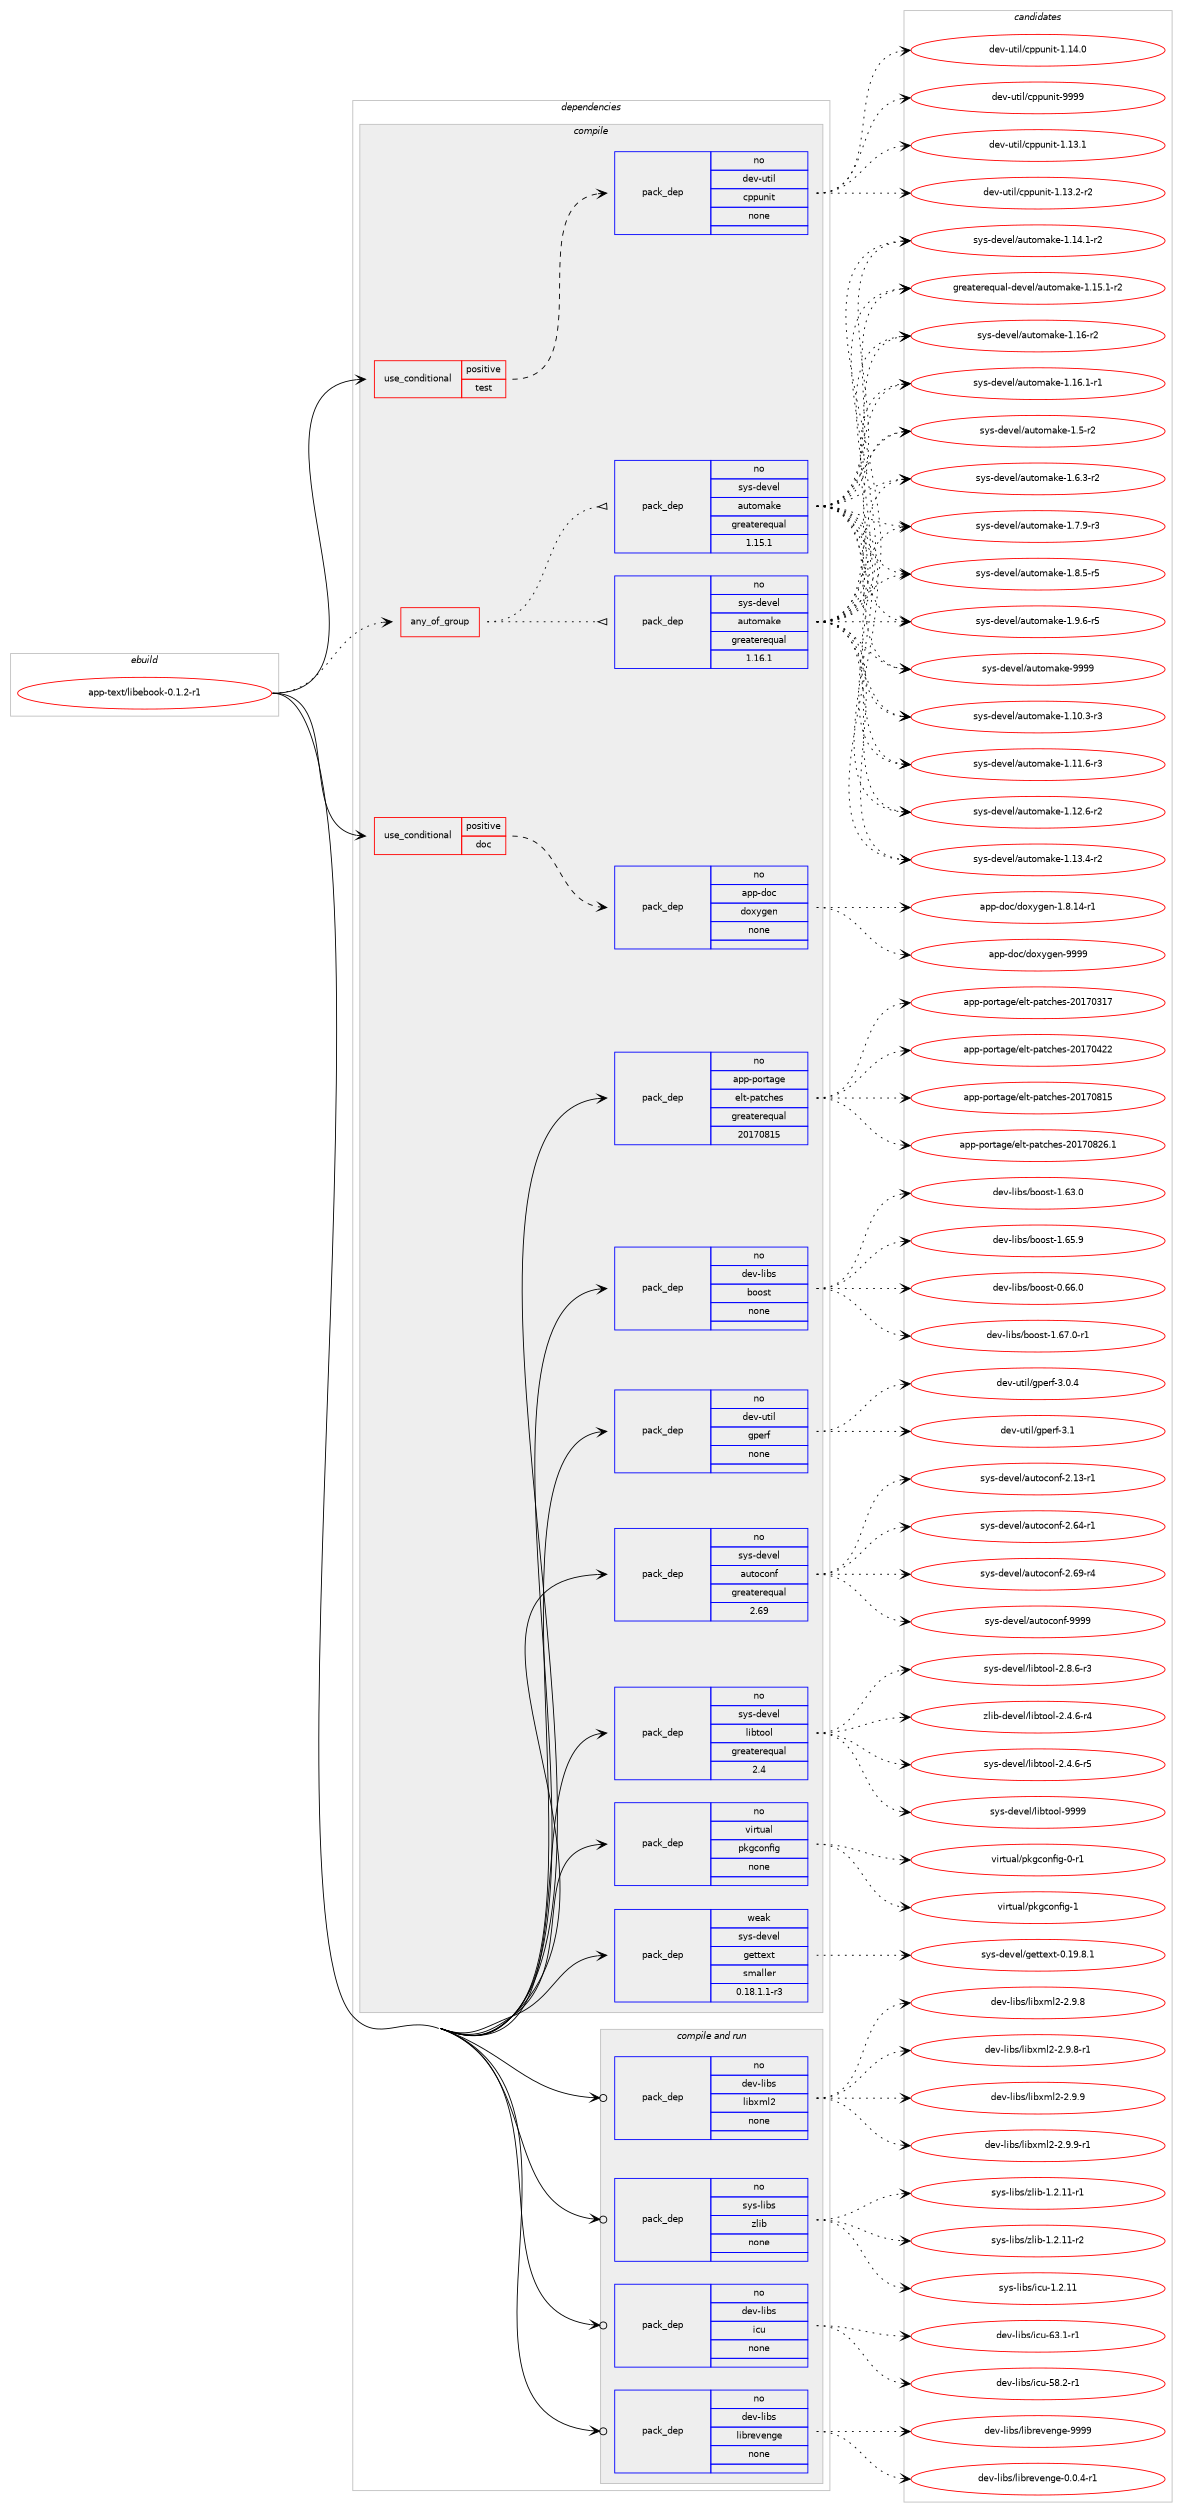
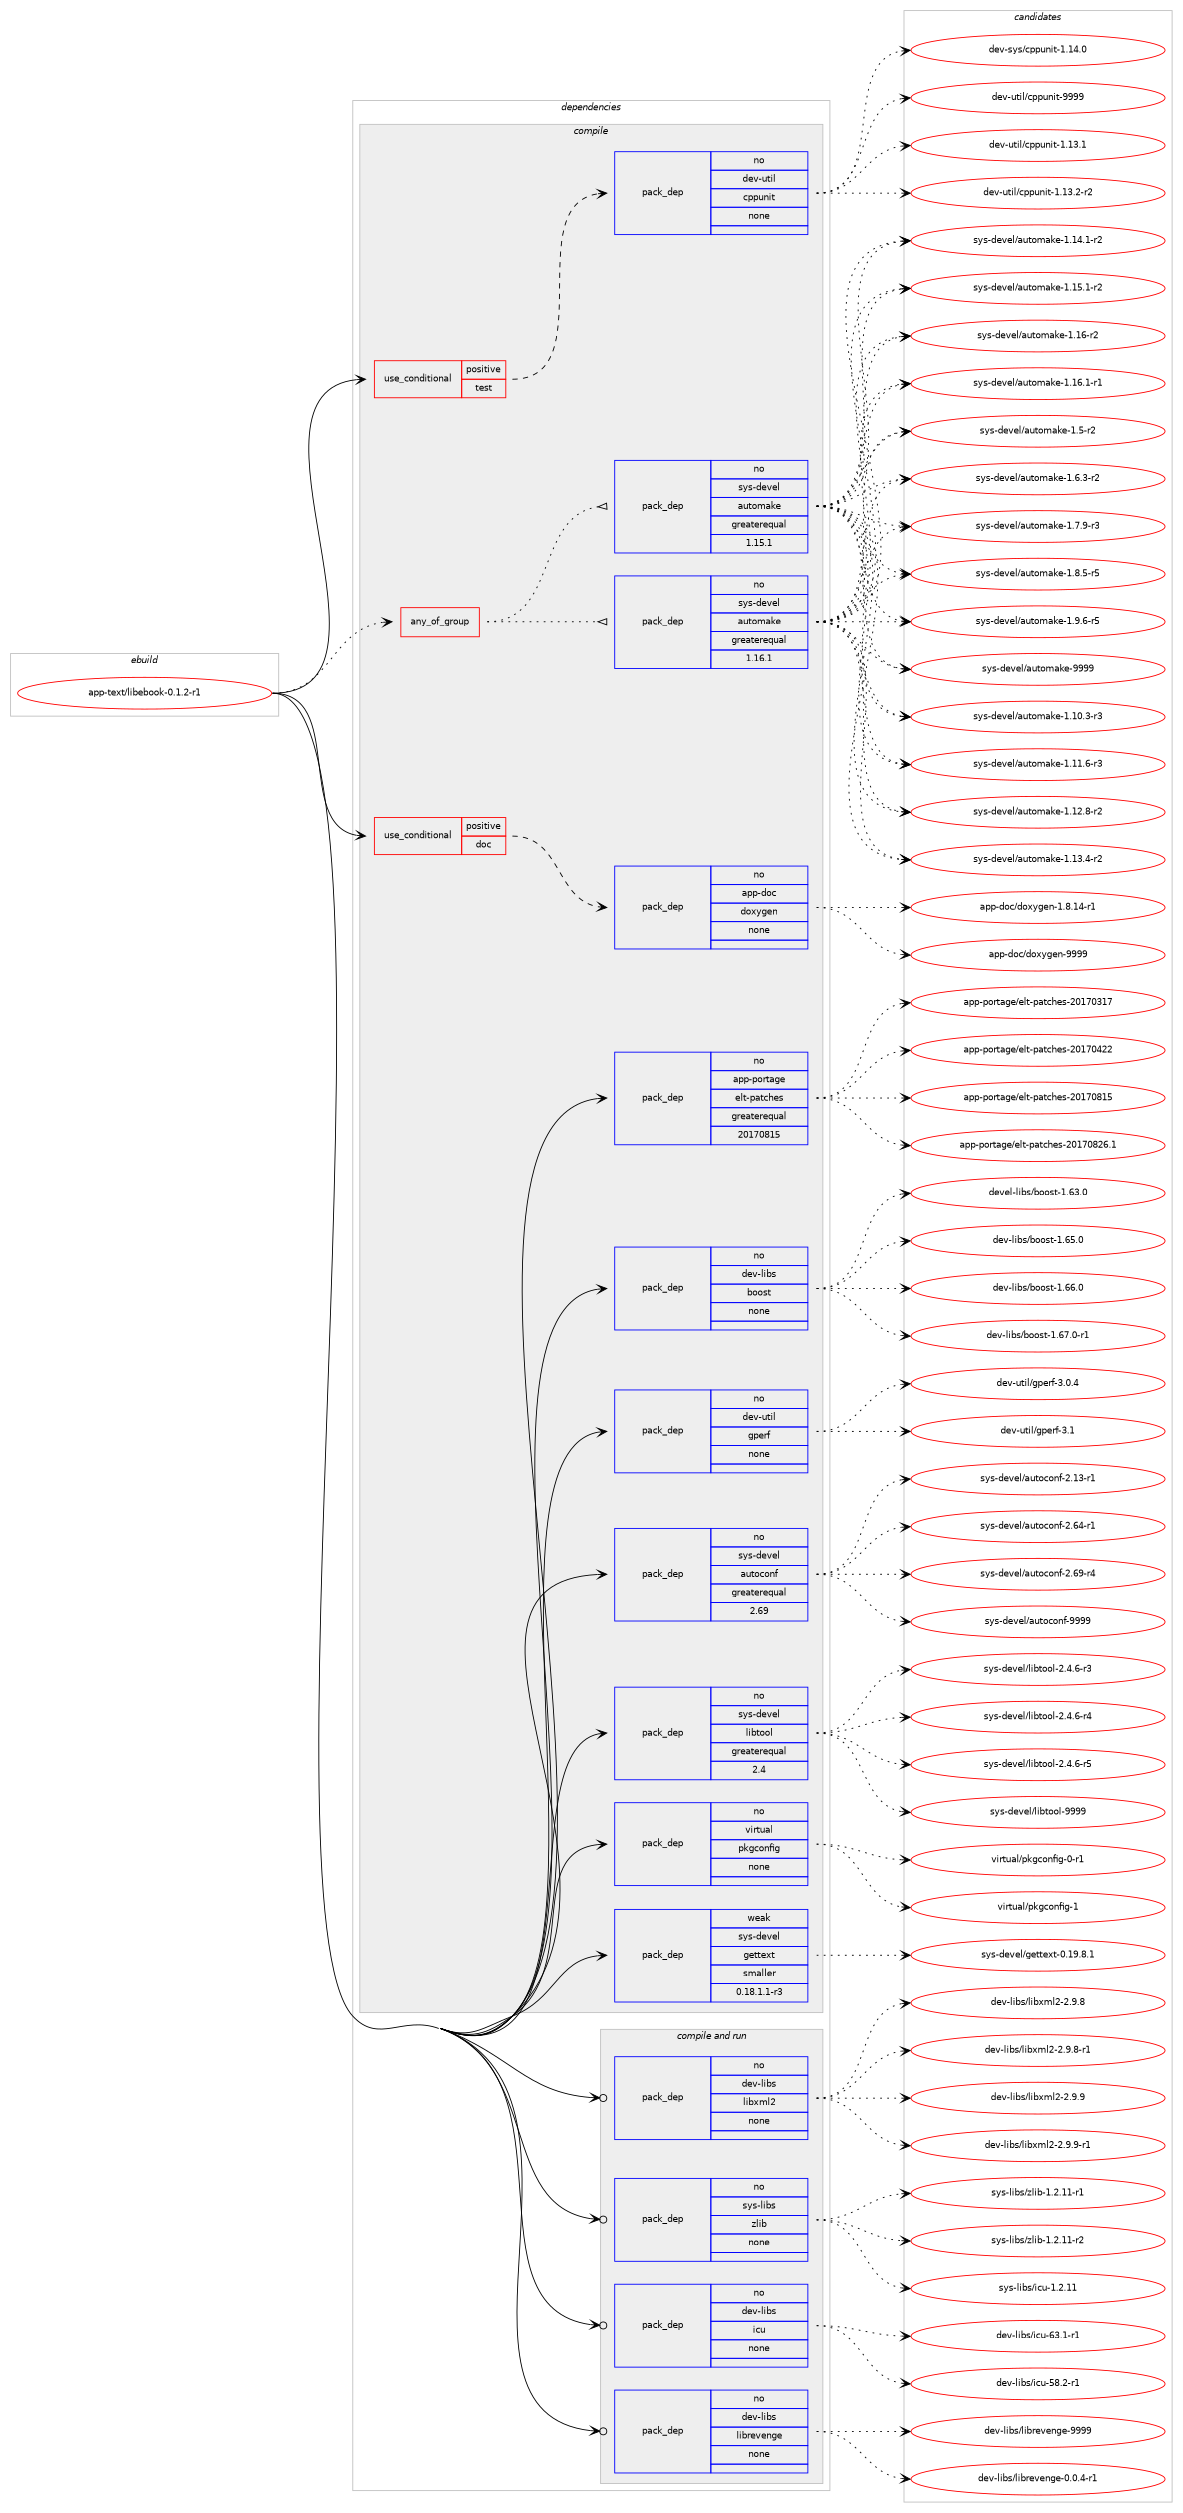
node "dev-util/cppunit-1.14.0": label "dev-util/cppunit-1.14.0" -> "dev-sys/cppunit-1.14.0"
node "greaterequal-devel/automake-1.15.1-r2": label "greaterequal-devel/automake-1.15.1-r2" -> "sys-devel/automake-1.15.1-r2"
node "sys-devel/automake-1.12.6-r2": label "sys-devel/automake-1.12.6-r2" -> "sys-devel/automake-1.12.8-r2"
node "dev-libs/boost-1.63.0": label "dev-libs/boost-1.63.0" -> "devel-libs/boost-1.63.0"
node "dev-libs/boost-1.65.9": label "dev-libs/boost-1.65.9" -> "dev-libs/boost-1.65.0"
node "dev-libs/boost-0.66.0": label "dev-libs/boost-0.66.0" -> "dev-libs/boost-1.66.0"
node "sys-devel/libtool-2.8.6-r3": label "sys-devel/libtool-2.8.6-r3" -> "sys-devel/libtool-2.4.6-r3"
node "zlib-devel/libtool-2.4.6-r4": label "zlib-devel/libtool-2.4.6-r4" -> "sys-devel/libtool-2.4.6-r4"
